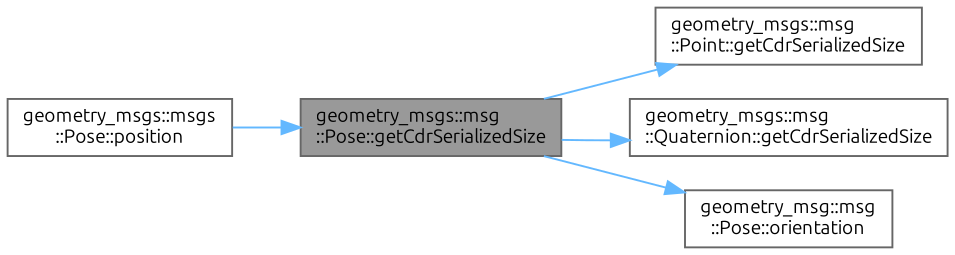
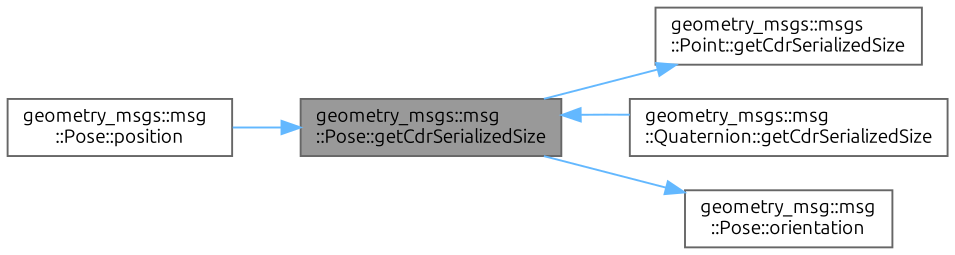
node "geometry_msgs::msg ::Point::getCdrSerializedSize": label "geometry_msgs::msg ::Point::getCdrSerializedSize" -> "geometry_msgs::msgs ::Point::getCdrSerializedSize"
node "geometry_msgs::msgs ::Pose::position": label "geometry_msgs::msgs ::Pose::position" -> "geometry_msgs::msg ::Pose::position"
edge "geometry_msgs::msg ::Pose::getCdrSerializedSize" -> "geometry_msgs::msg ::Quaternion::getCdrSerializedSize": reversed
